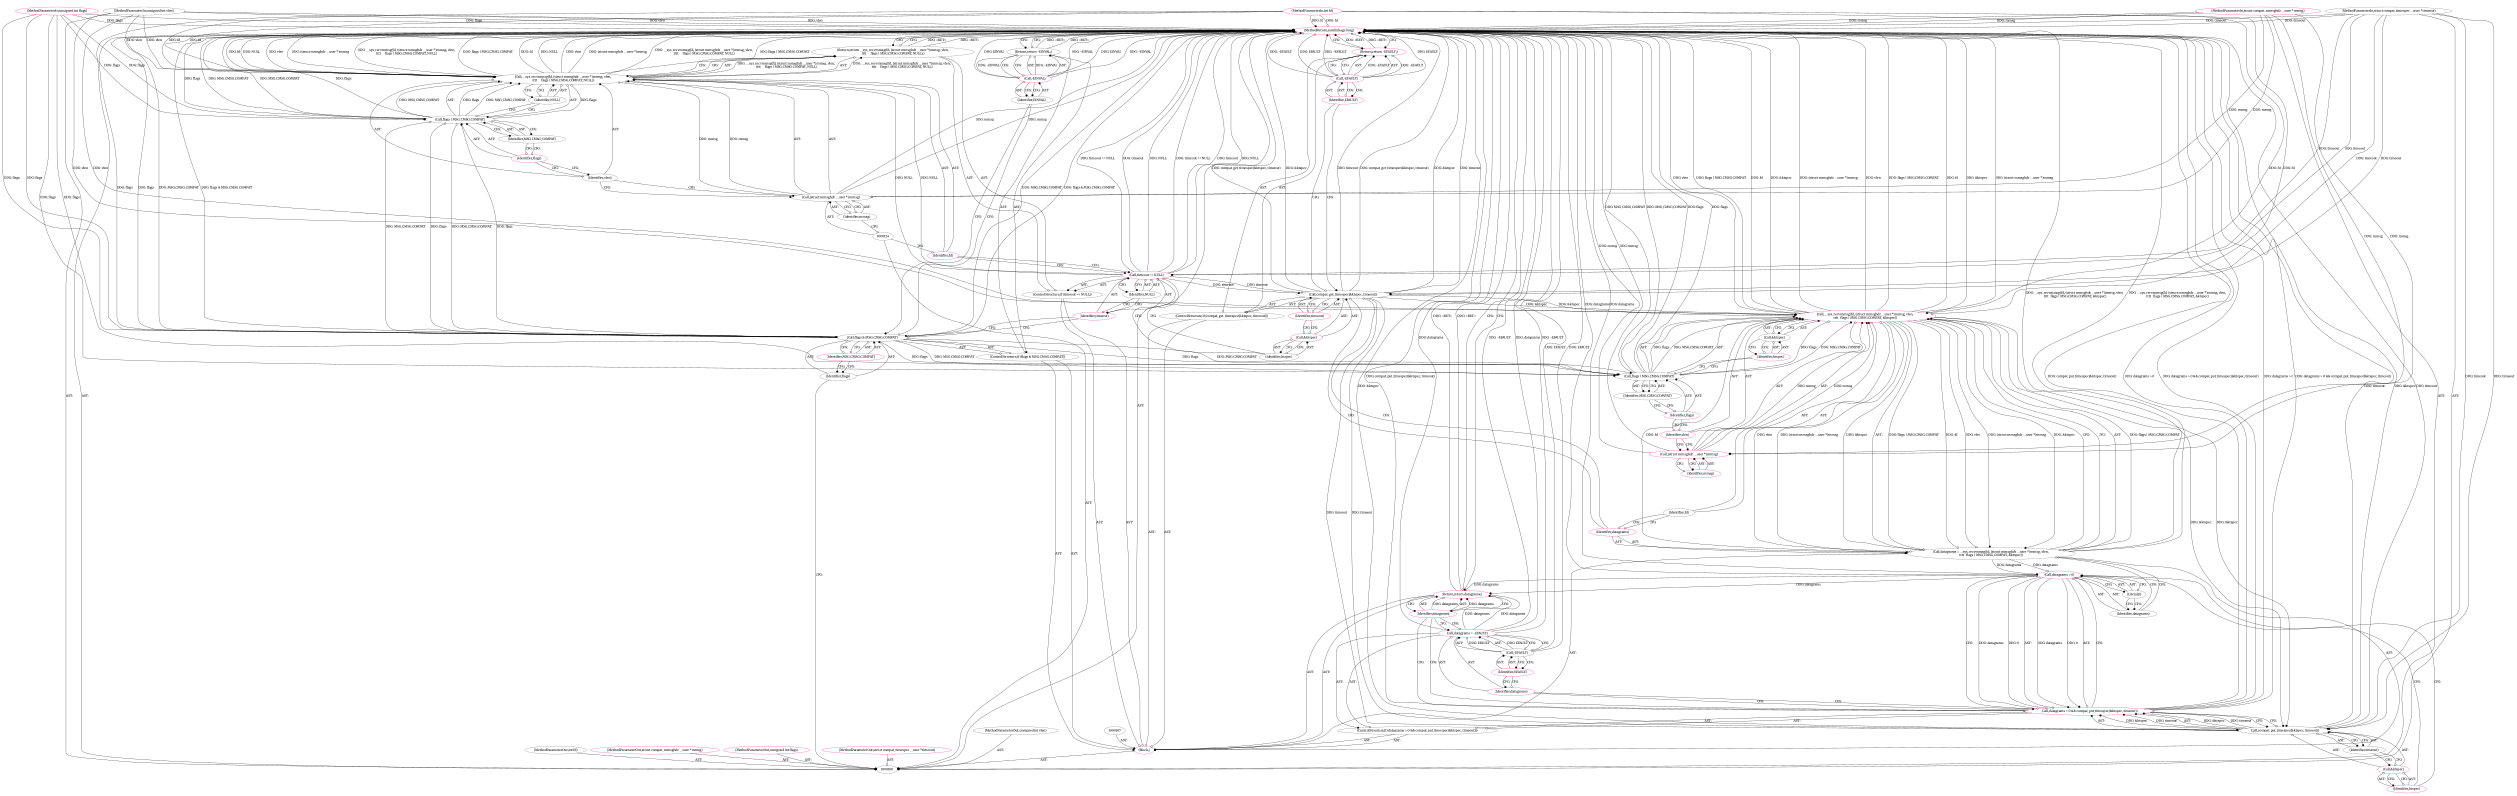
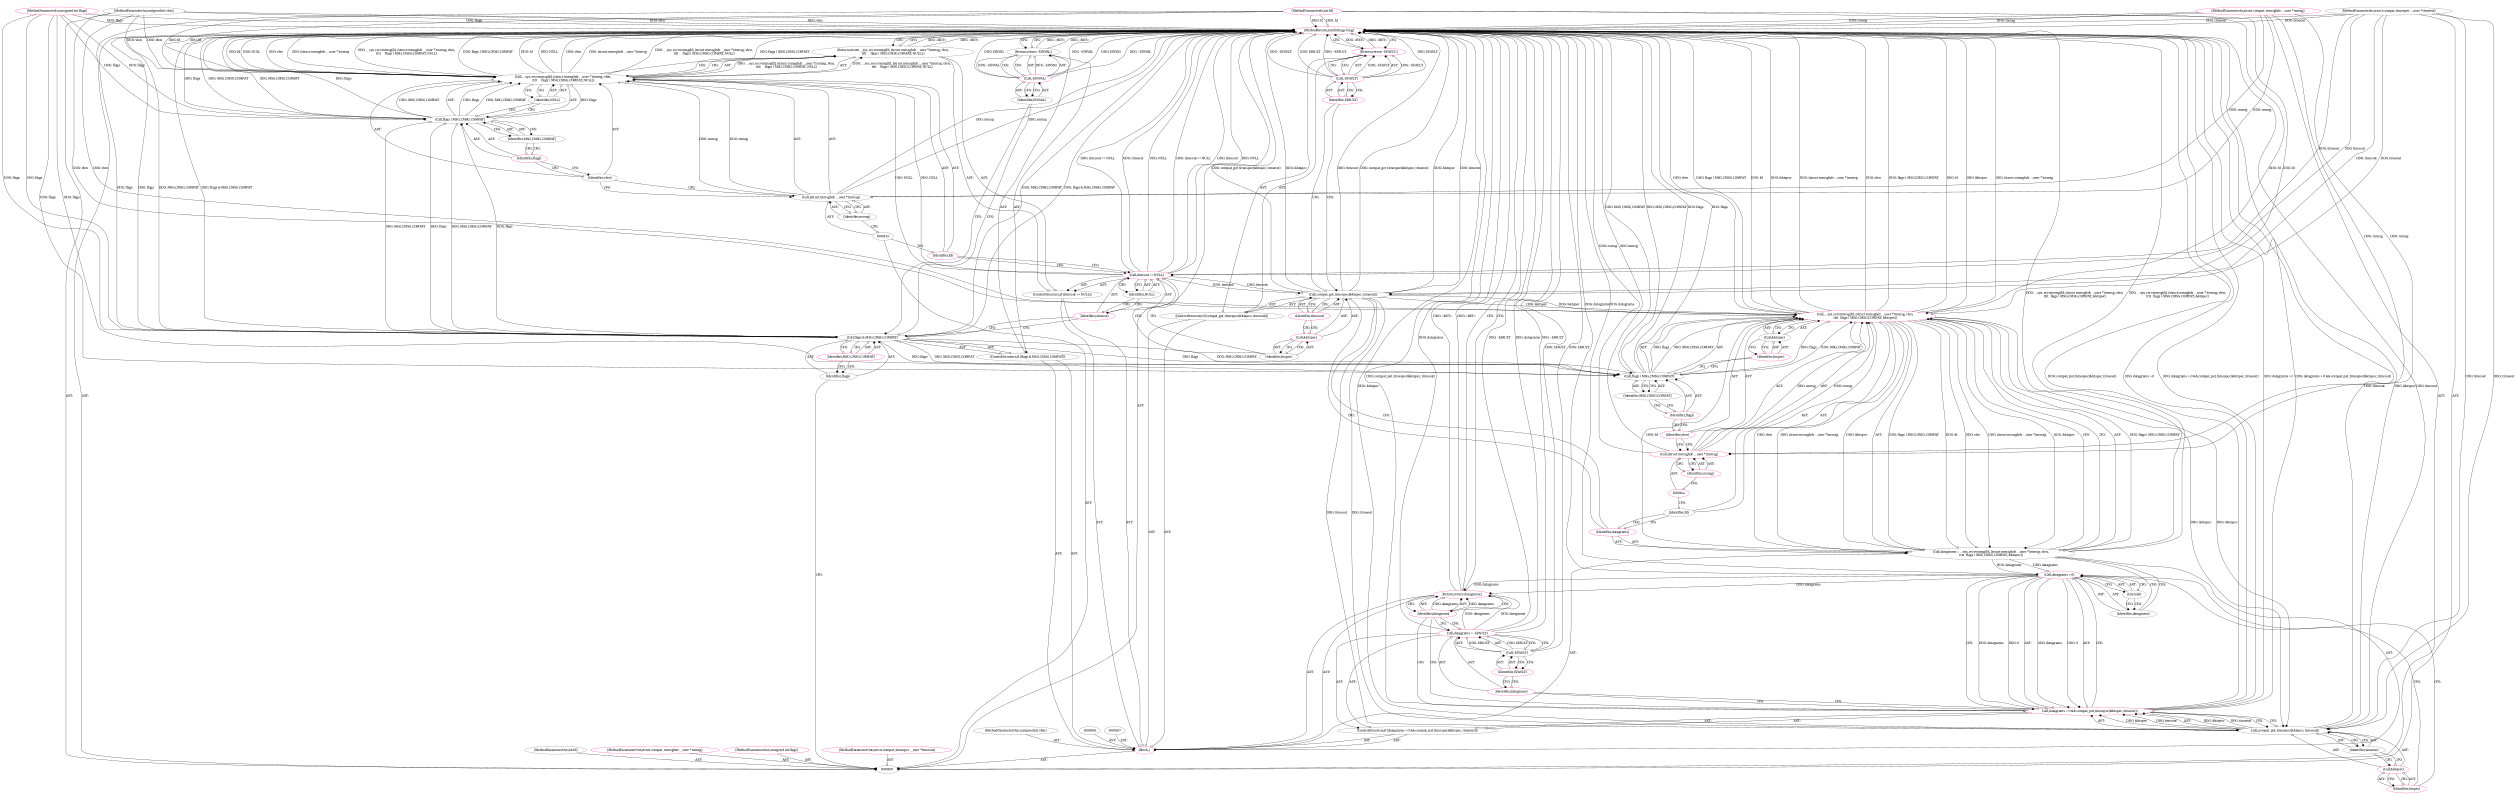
node "1000144": added
node "1000108": added
edge "(MethodParameterOut,unsigned int vlen)" -> "1000100": now "(MethodParameterOut,unsigned int vlen)" -> "(Block,)"
